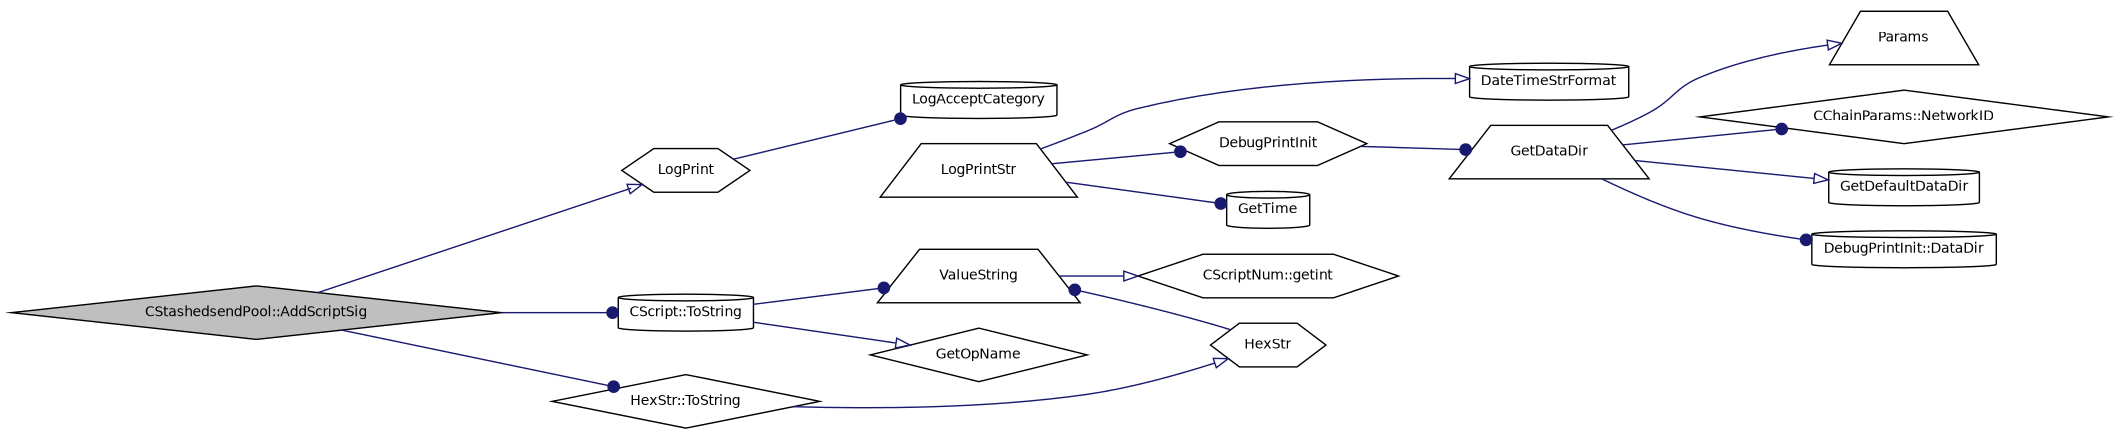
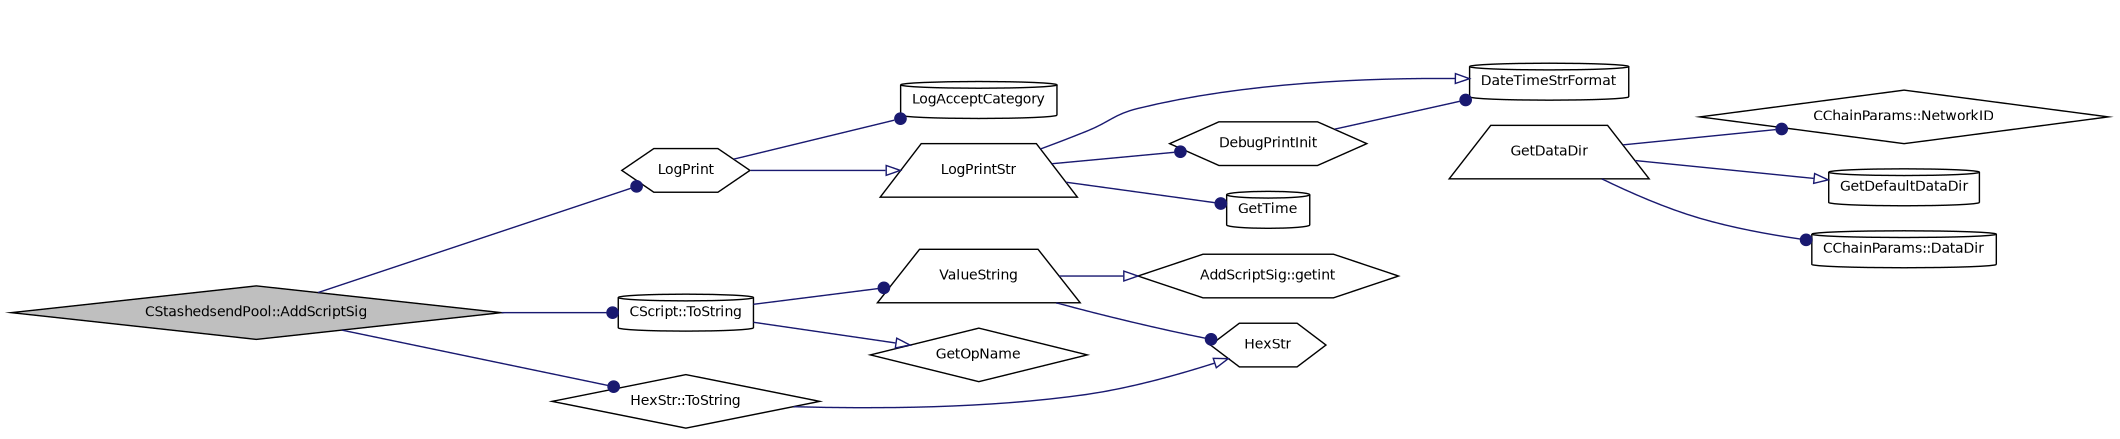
node "Params": removed
edge "DebugPrintInit" -> "GetDataDir": now "DebugPrintInit" -> "DateTimeStrFormat"
edge "LogPrint" -> "LogPrintStr": added
edge "CStashedsendPool::AddScriptSig" -> "LogPrint": arrowhead onormal -> dot
node "DebugPrintInit::DataDir": label "DebugPrintInit::DataDir" -> "CChainParams::DataDir"
node "CScriptNum::getint": label "CScriptNum::getint" -> "AddScriptSig::getint"
edge "HexStr" -> "ValueString": reversed
